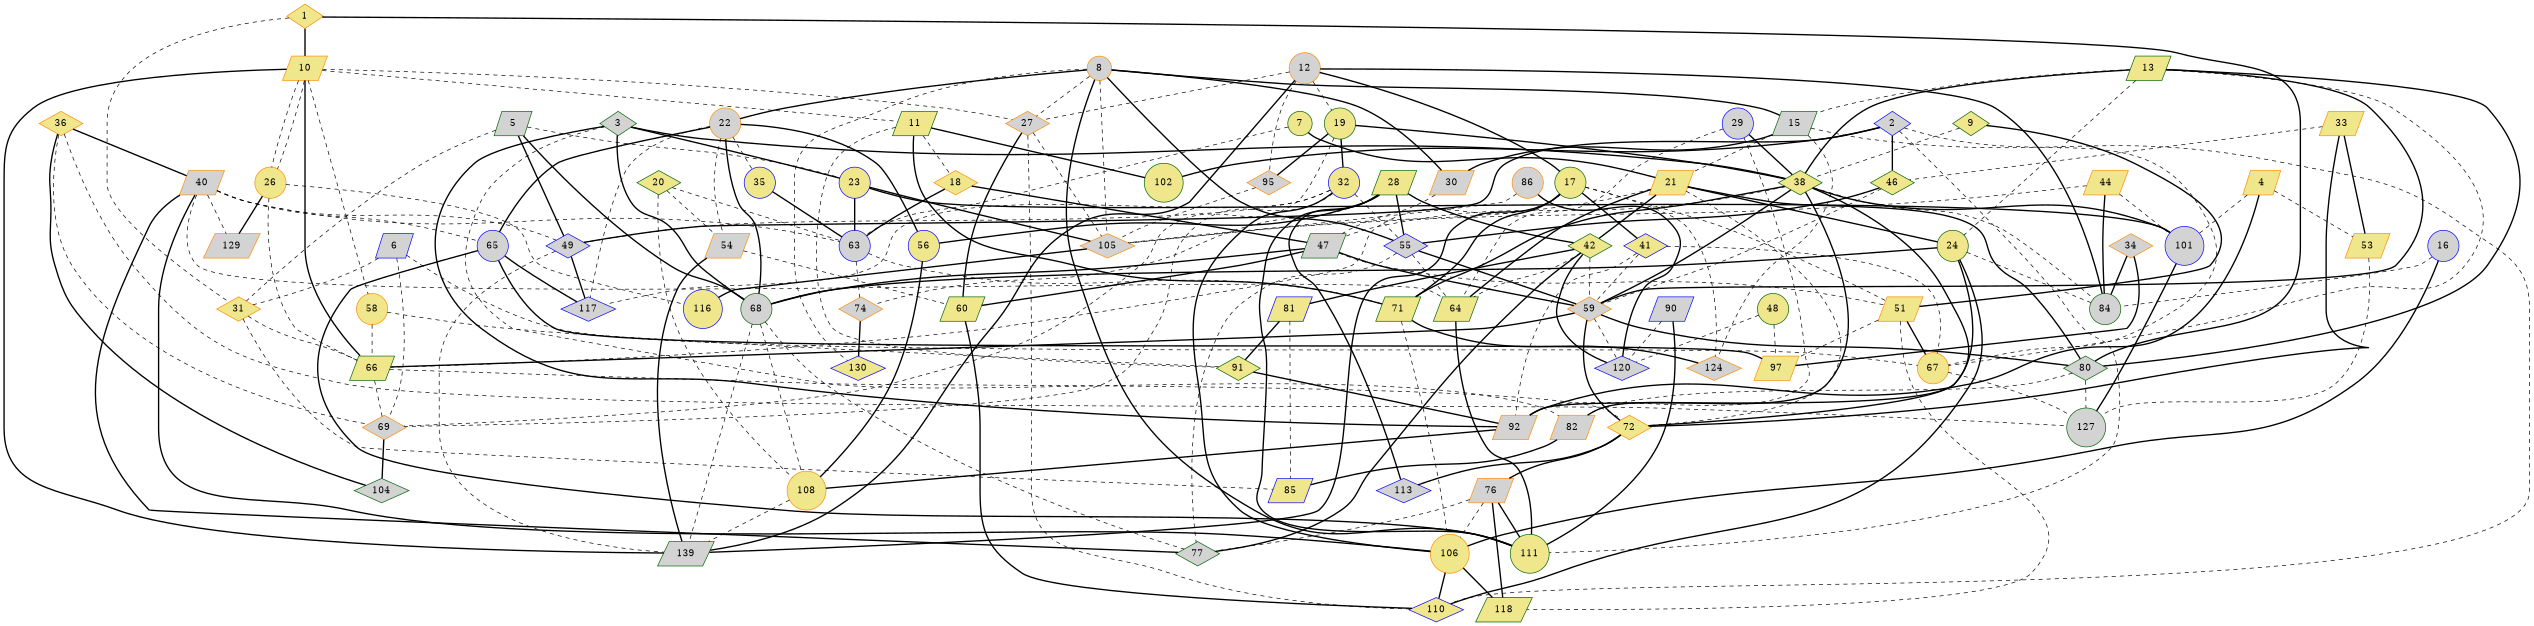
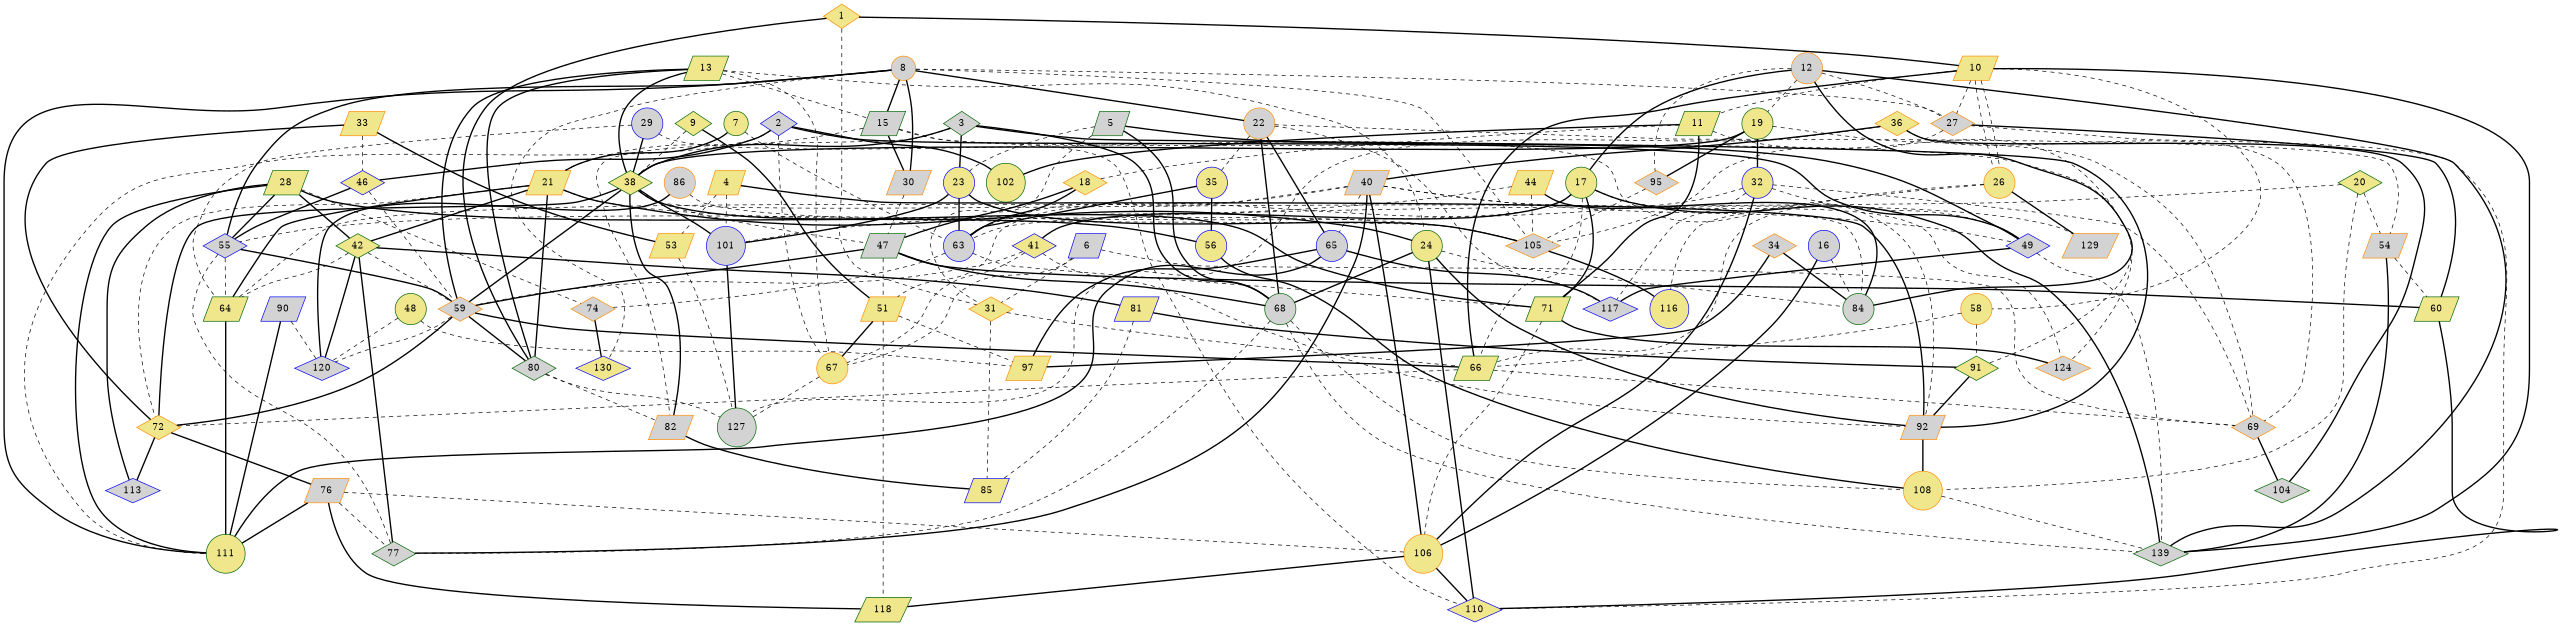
edge "22" -- "56": now "35" -- "56"
node "46": color darkgreen -> blue
node "139": shape parallelogram -> diamond
